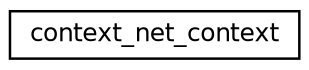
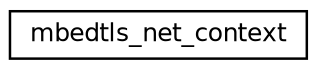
node "context_net_context": label "context_net_context" -> "mbedtls_net_context"
